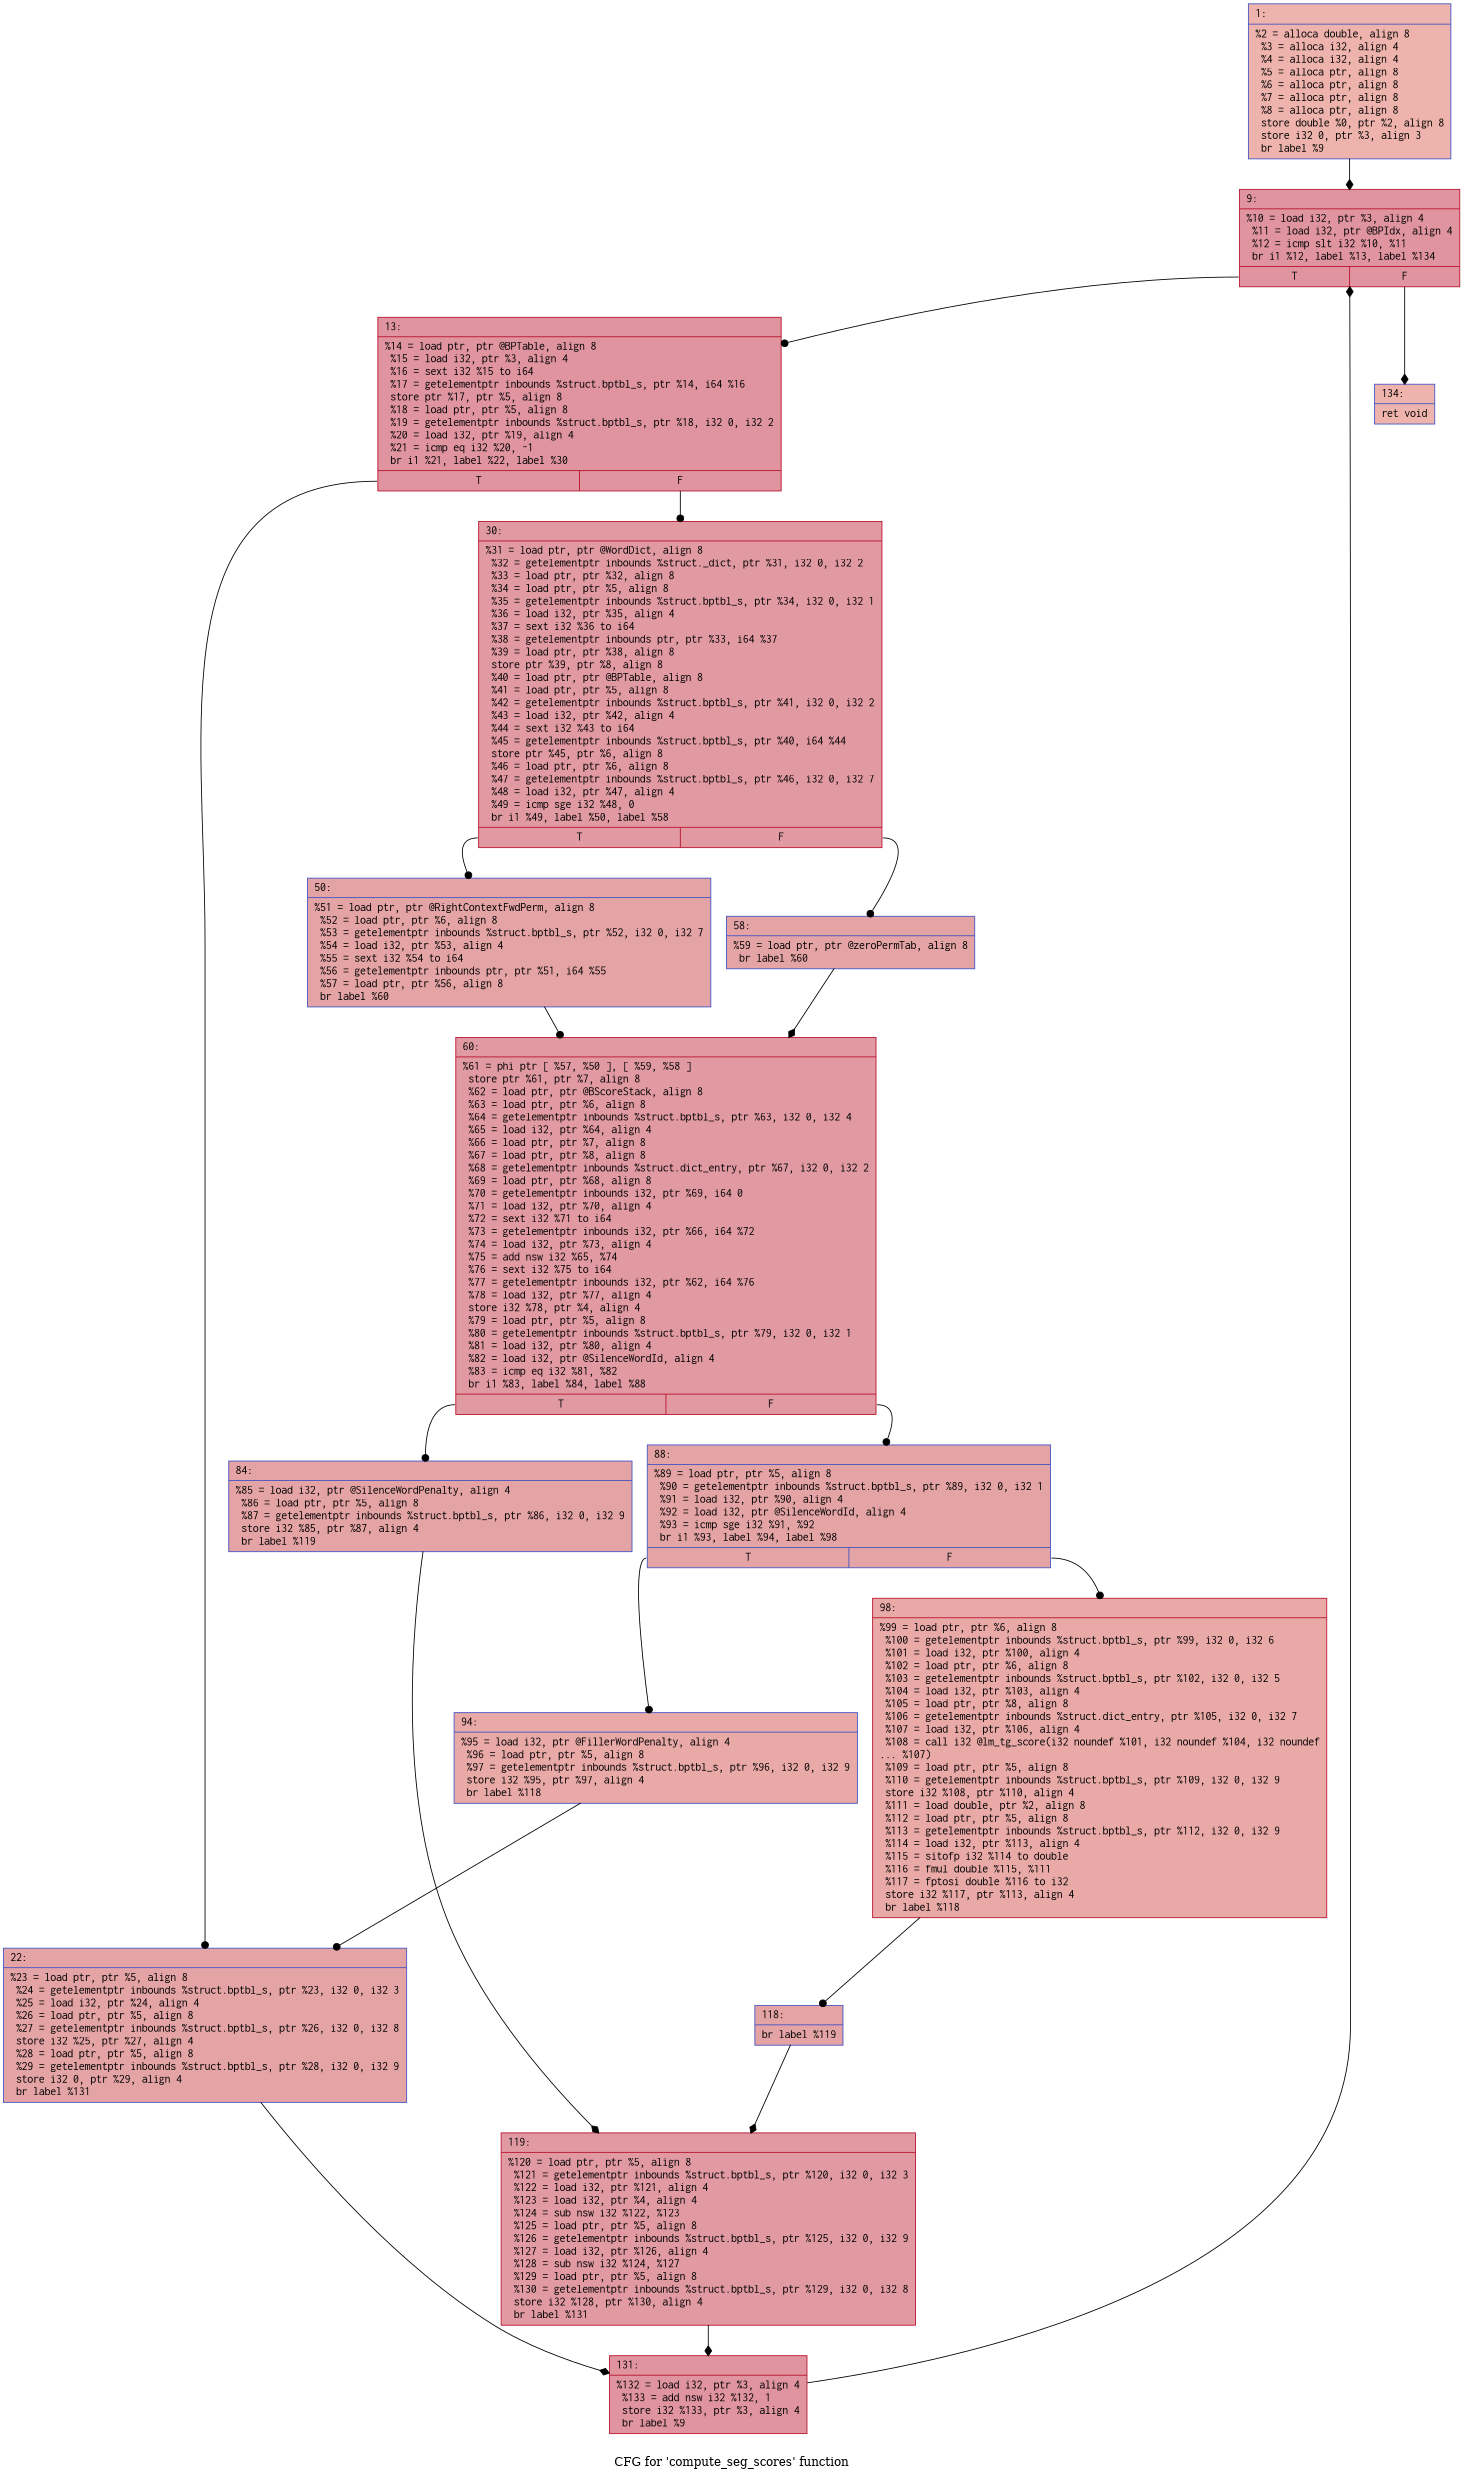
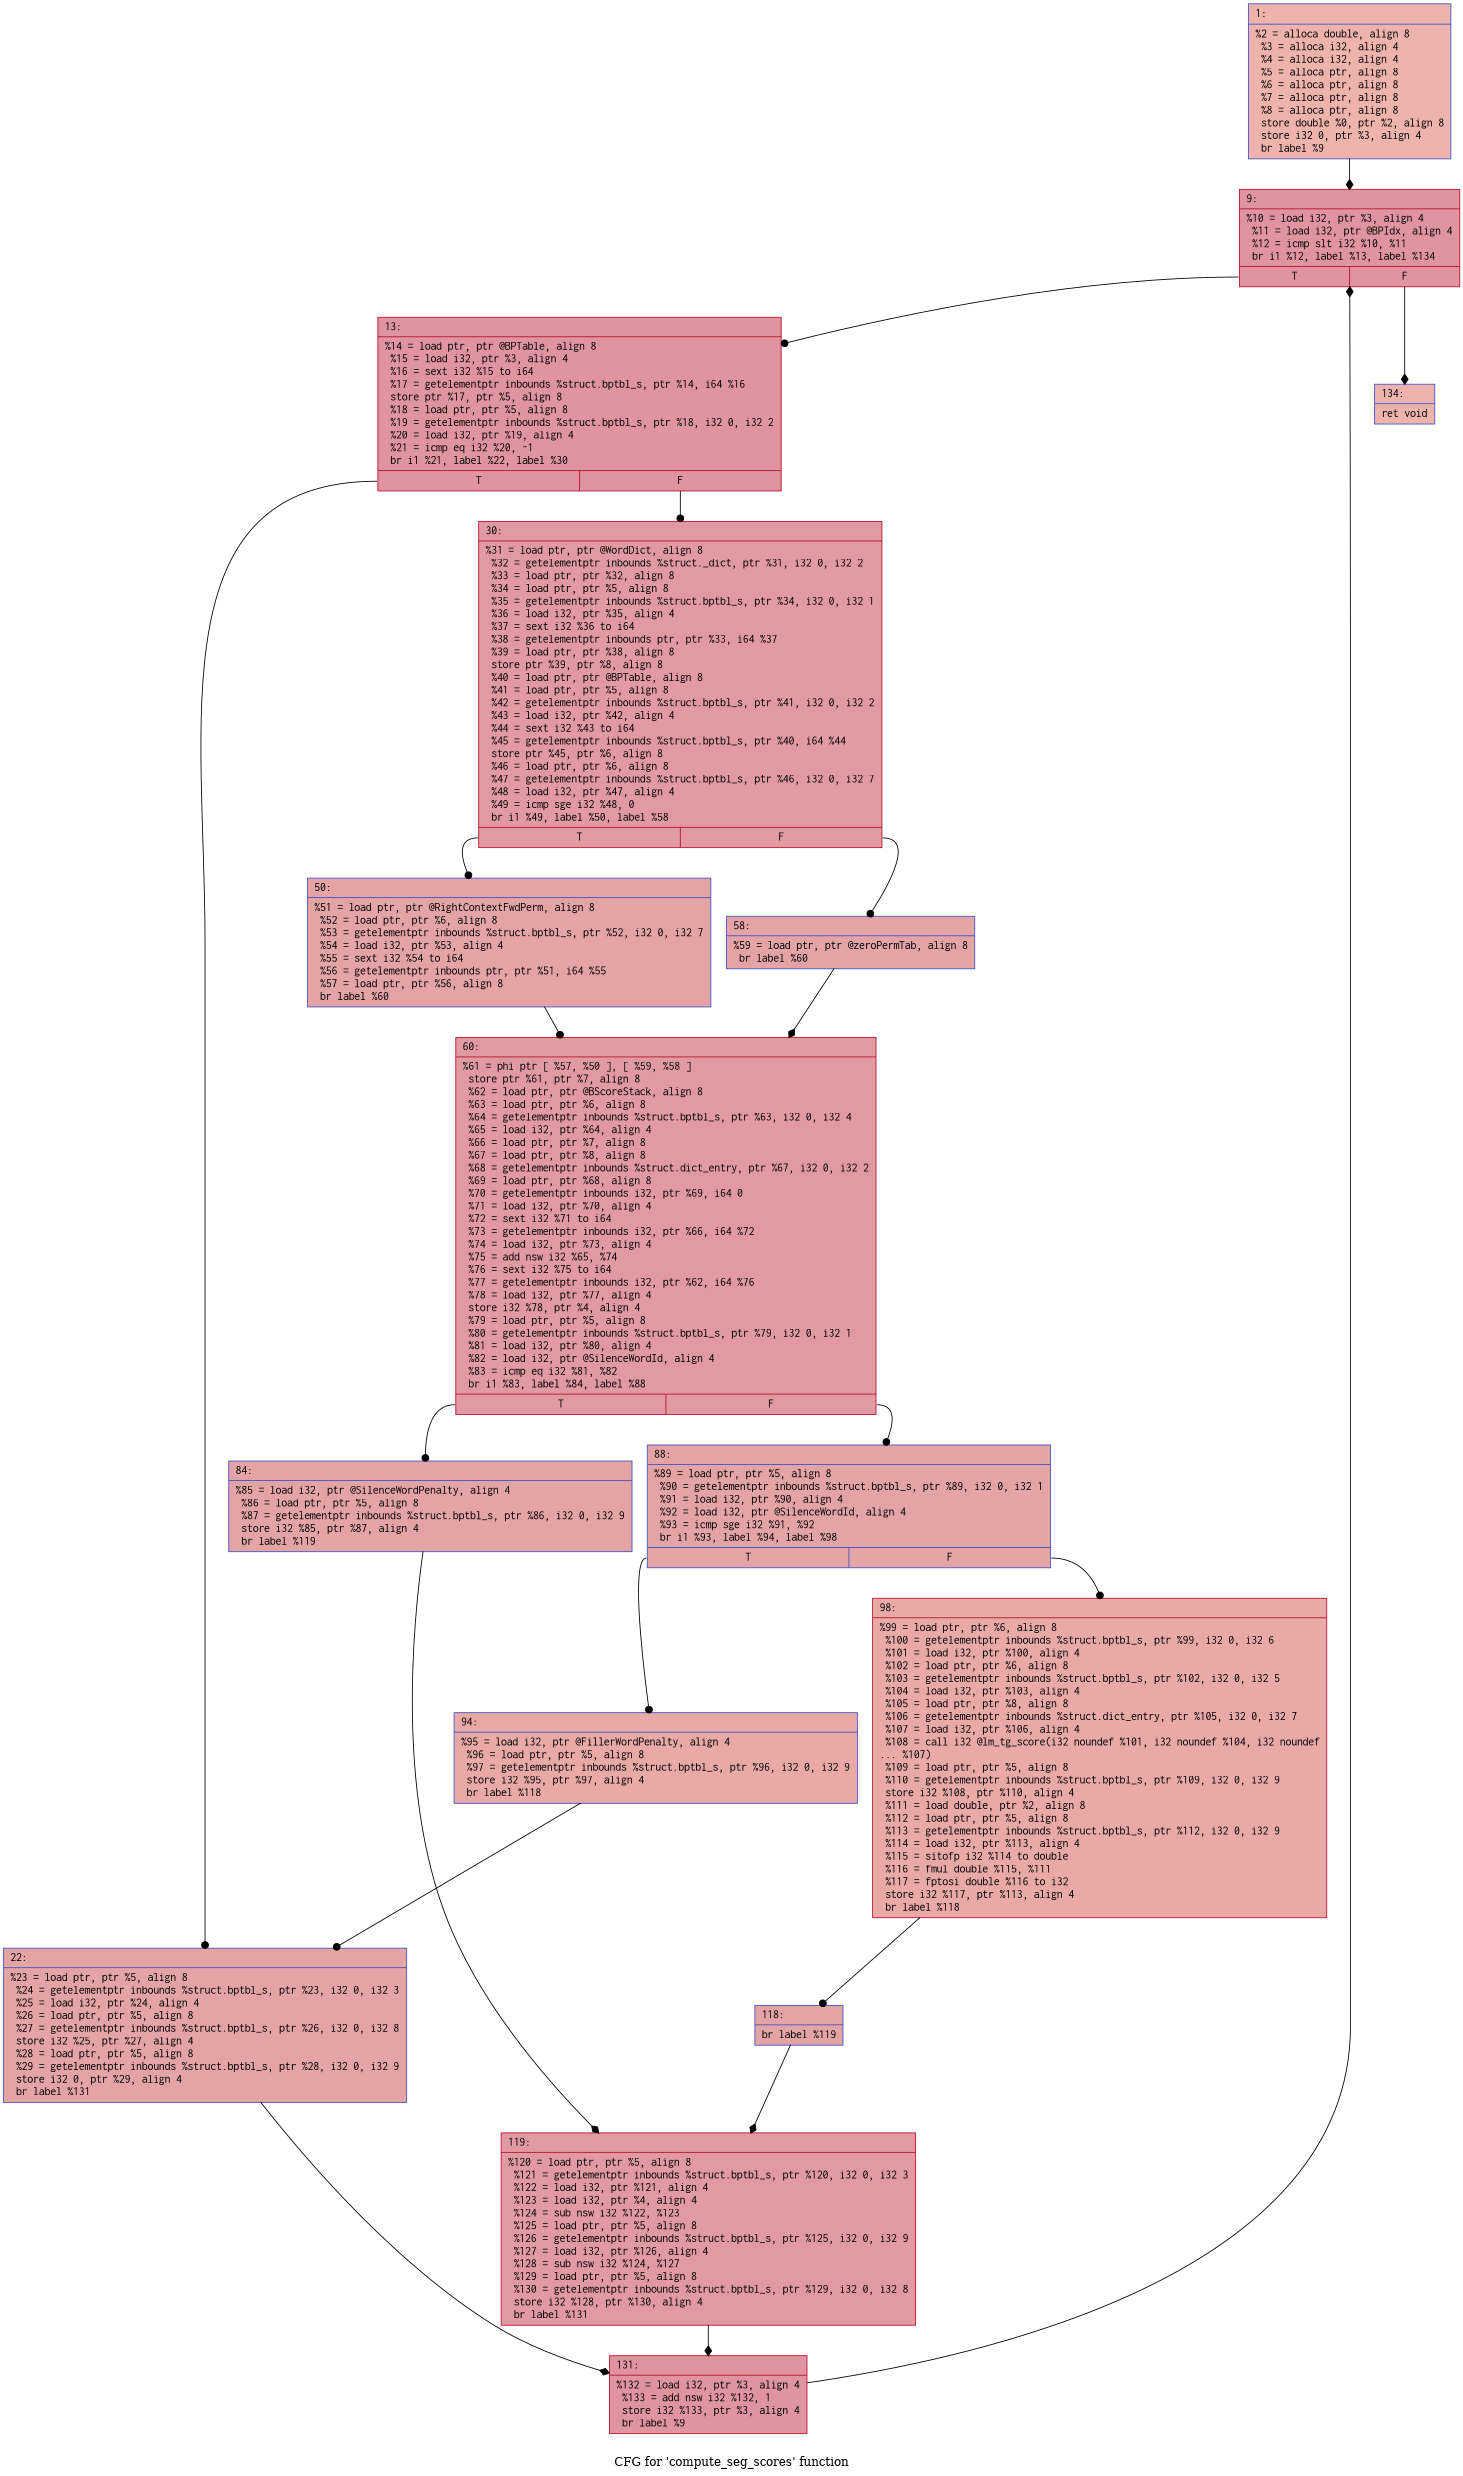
node "1:": text "store i32 0, ptr %3, align 3" -> "store i32 0, ptr %3, align 4"
